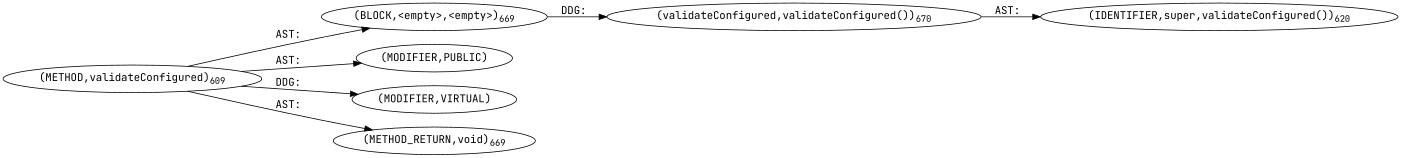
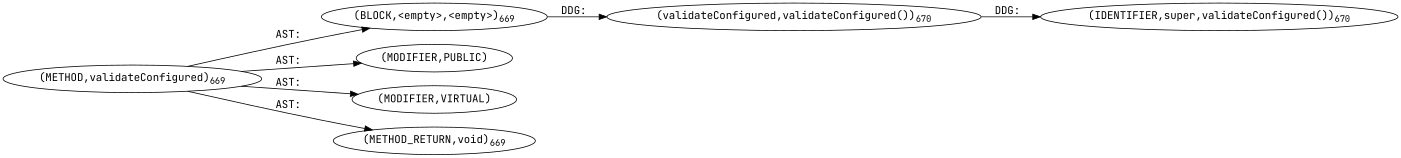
edge "(validateConfigured,validateConfigured())" -> "(IDENTIFIER,super,validateConfigured())": label "AST: " -> "DDG: "
node "(IDENTIFIER,super,validateConfigured())": text "620" -> "670"
node "(METHOD,validateConfigured)": text "609" -> "669"
edge "(METHOD,validateConfigured)" -> "(MODIFIER,VIRTUAL)": label "DDG: " -> "AST: "
